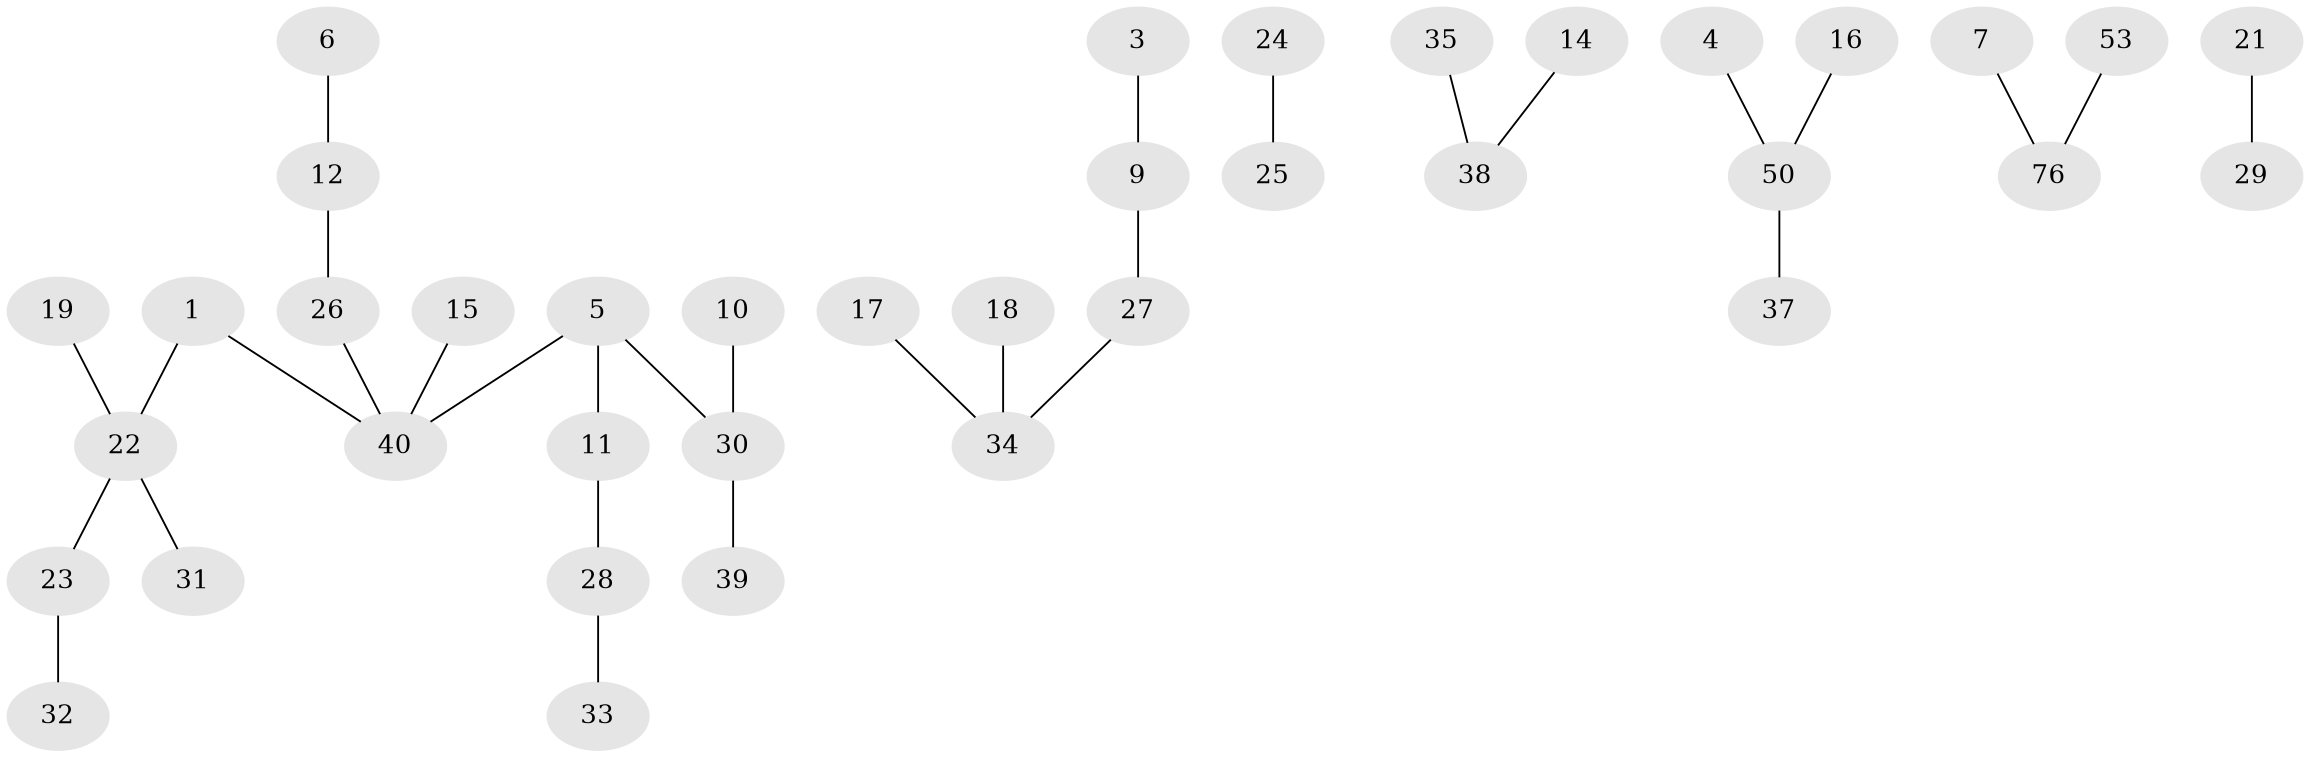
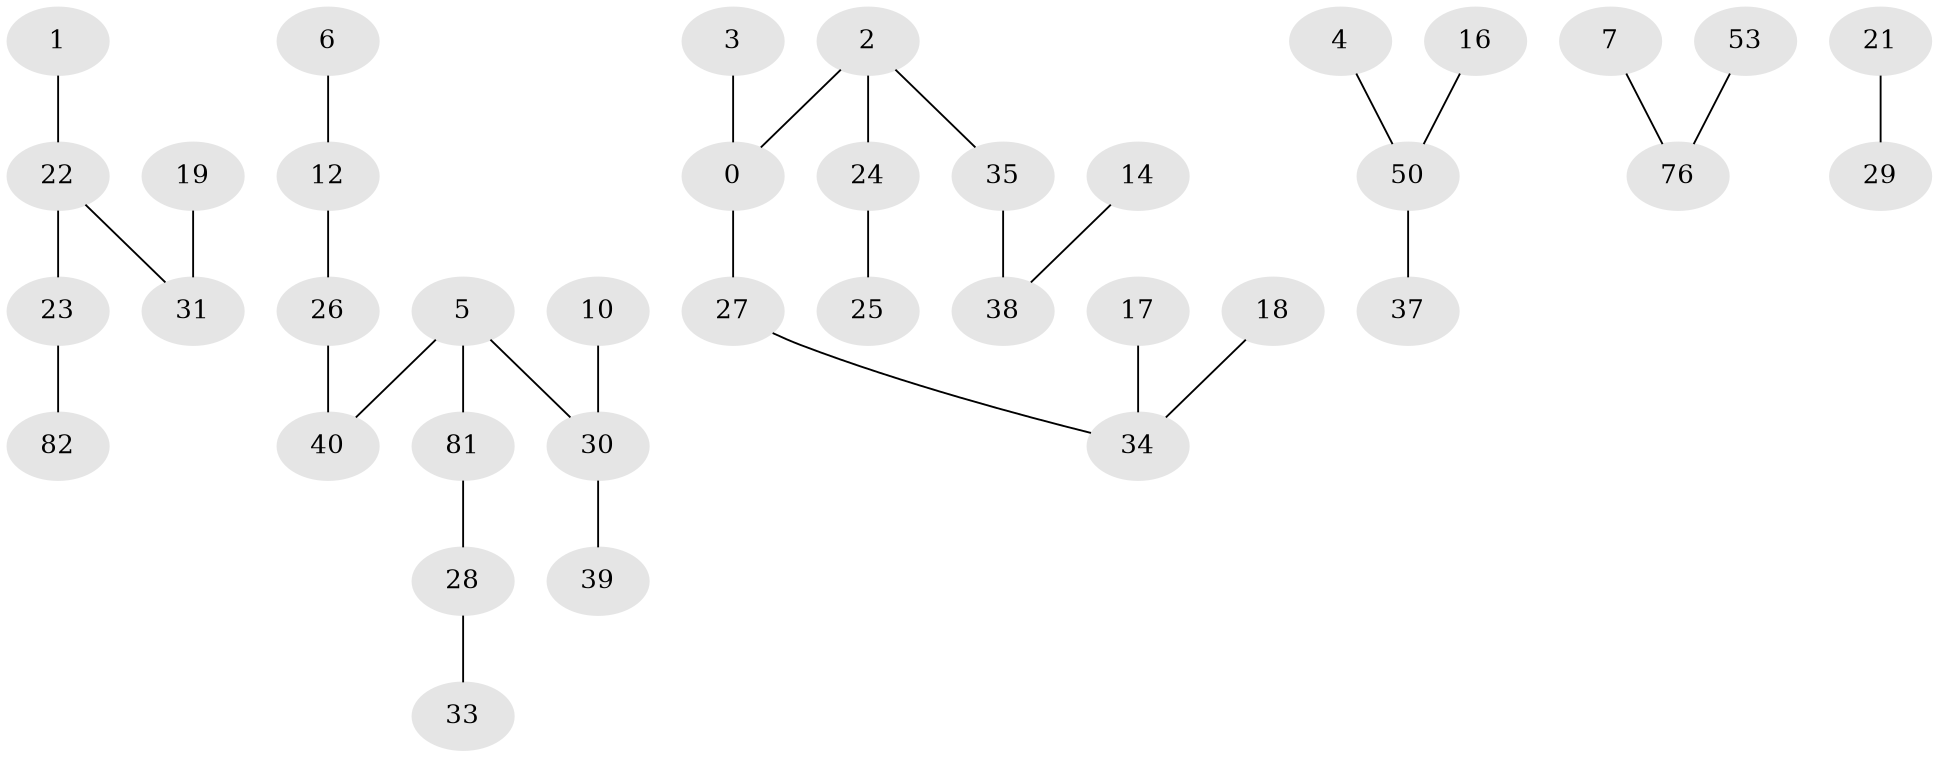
node "2": added
node "9": label "9" -> "0"
node "15": removed
edge "19" -- "22": now "19" -- "31"
edge "1" -- "40": removed
node "11": label "11" -> "81"
node "32": label "32" -> "82"
